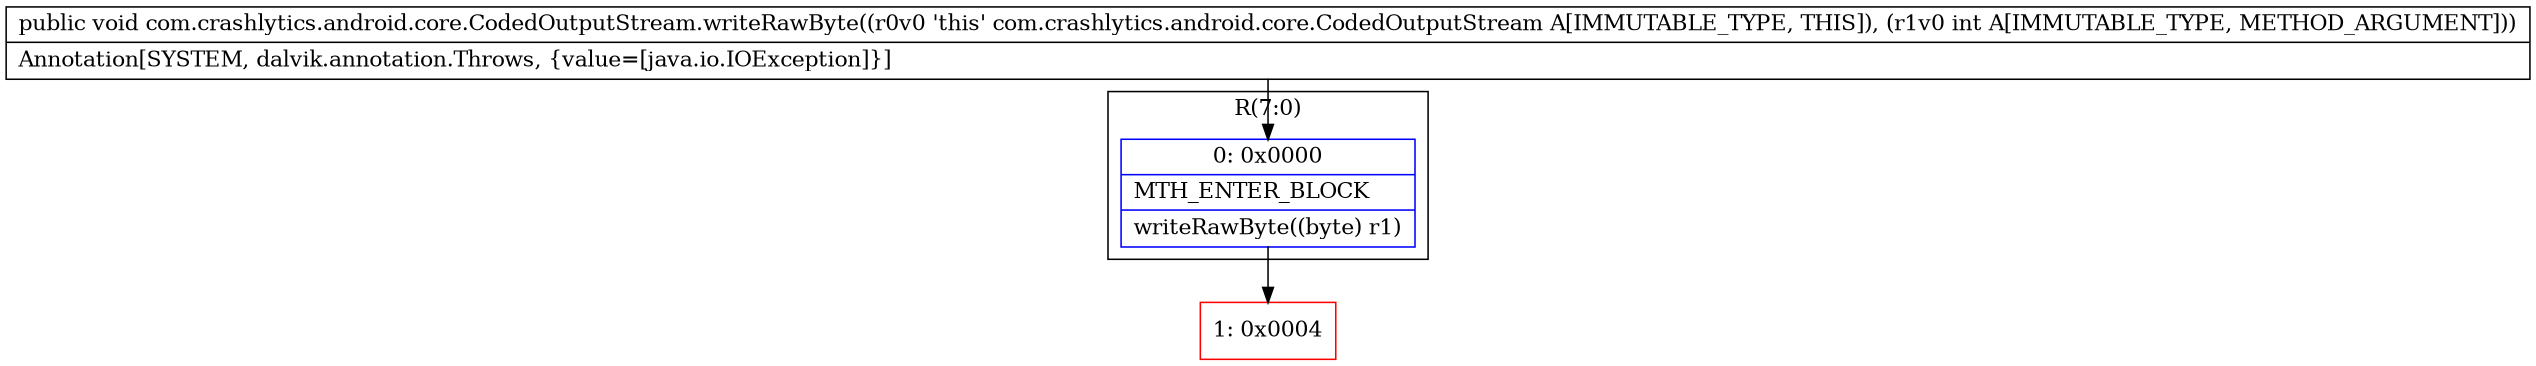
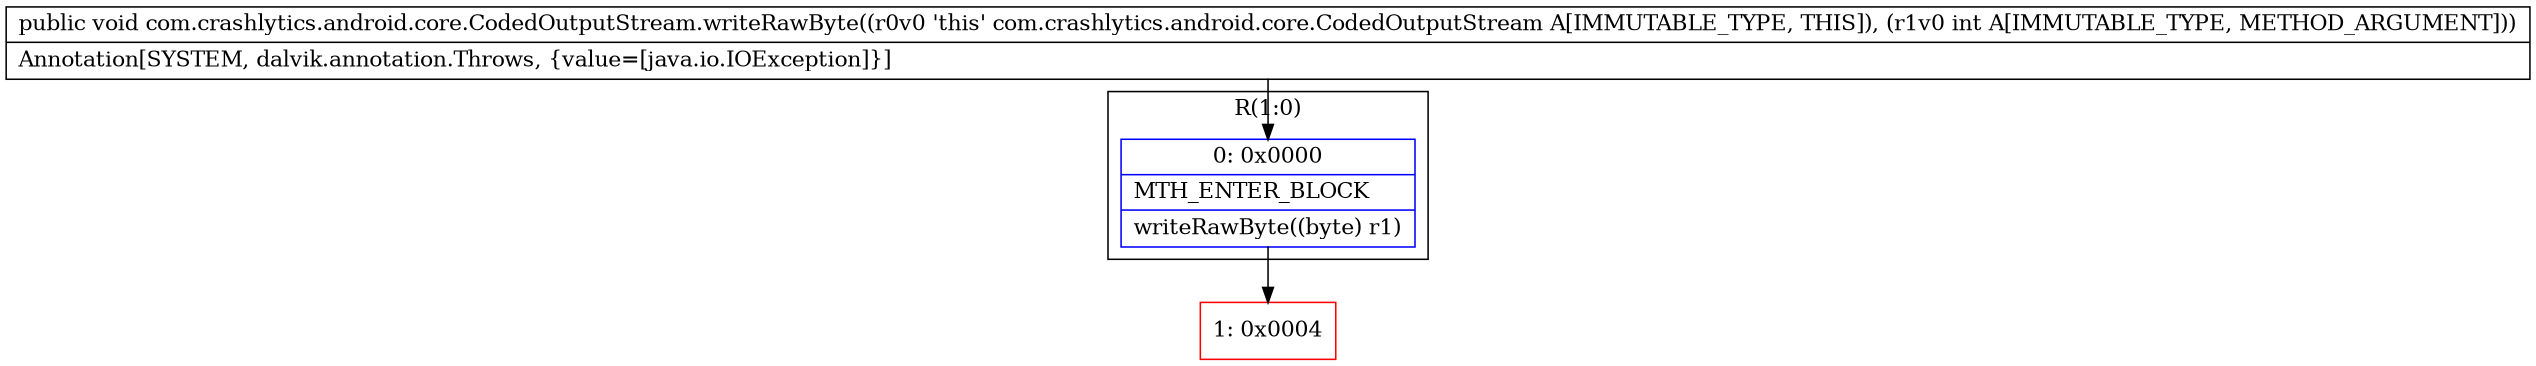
cluster "R(7:0)": label "R(7:0)" -> "R(1:0)"
